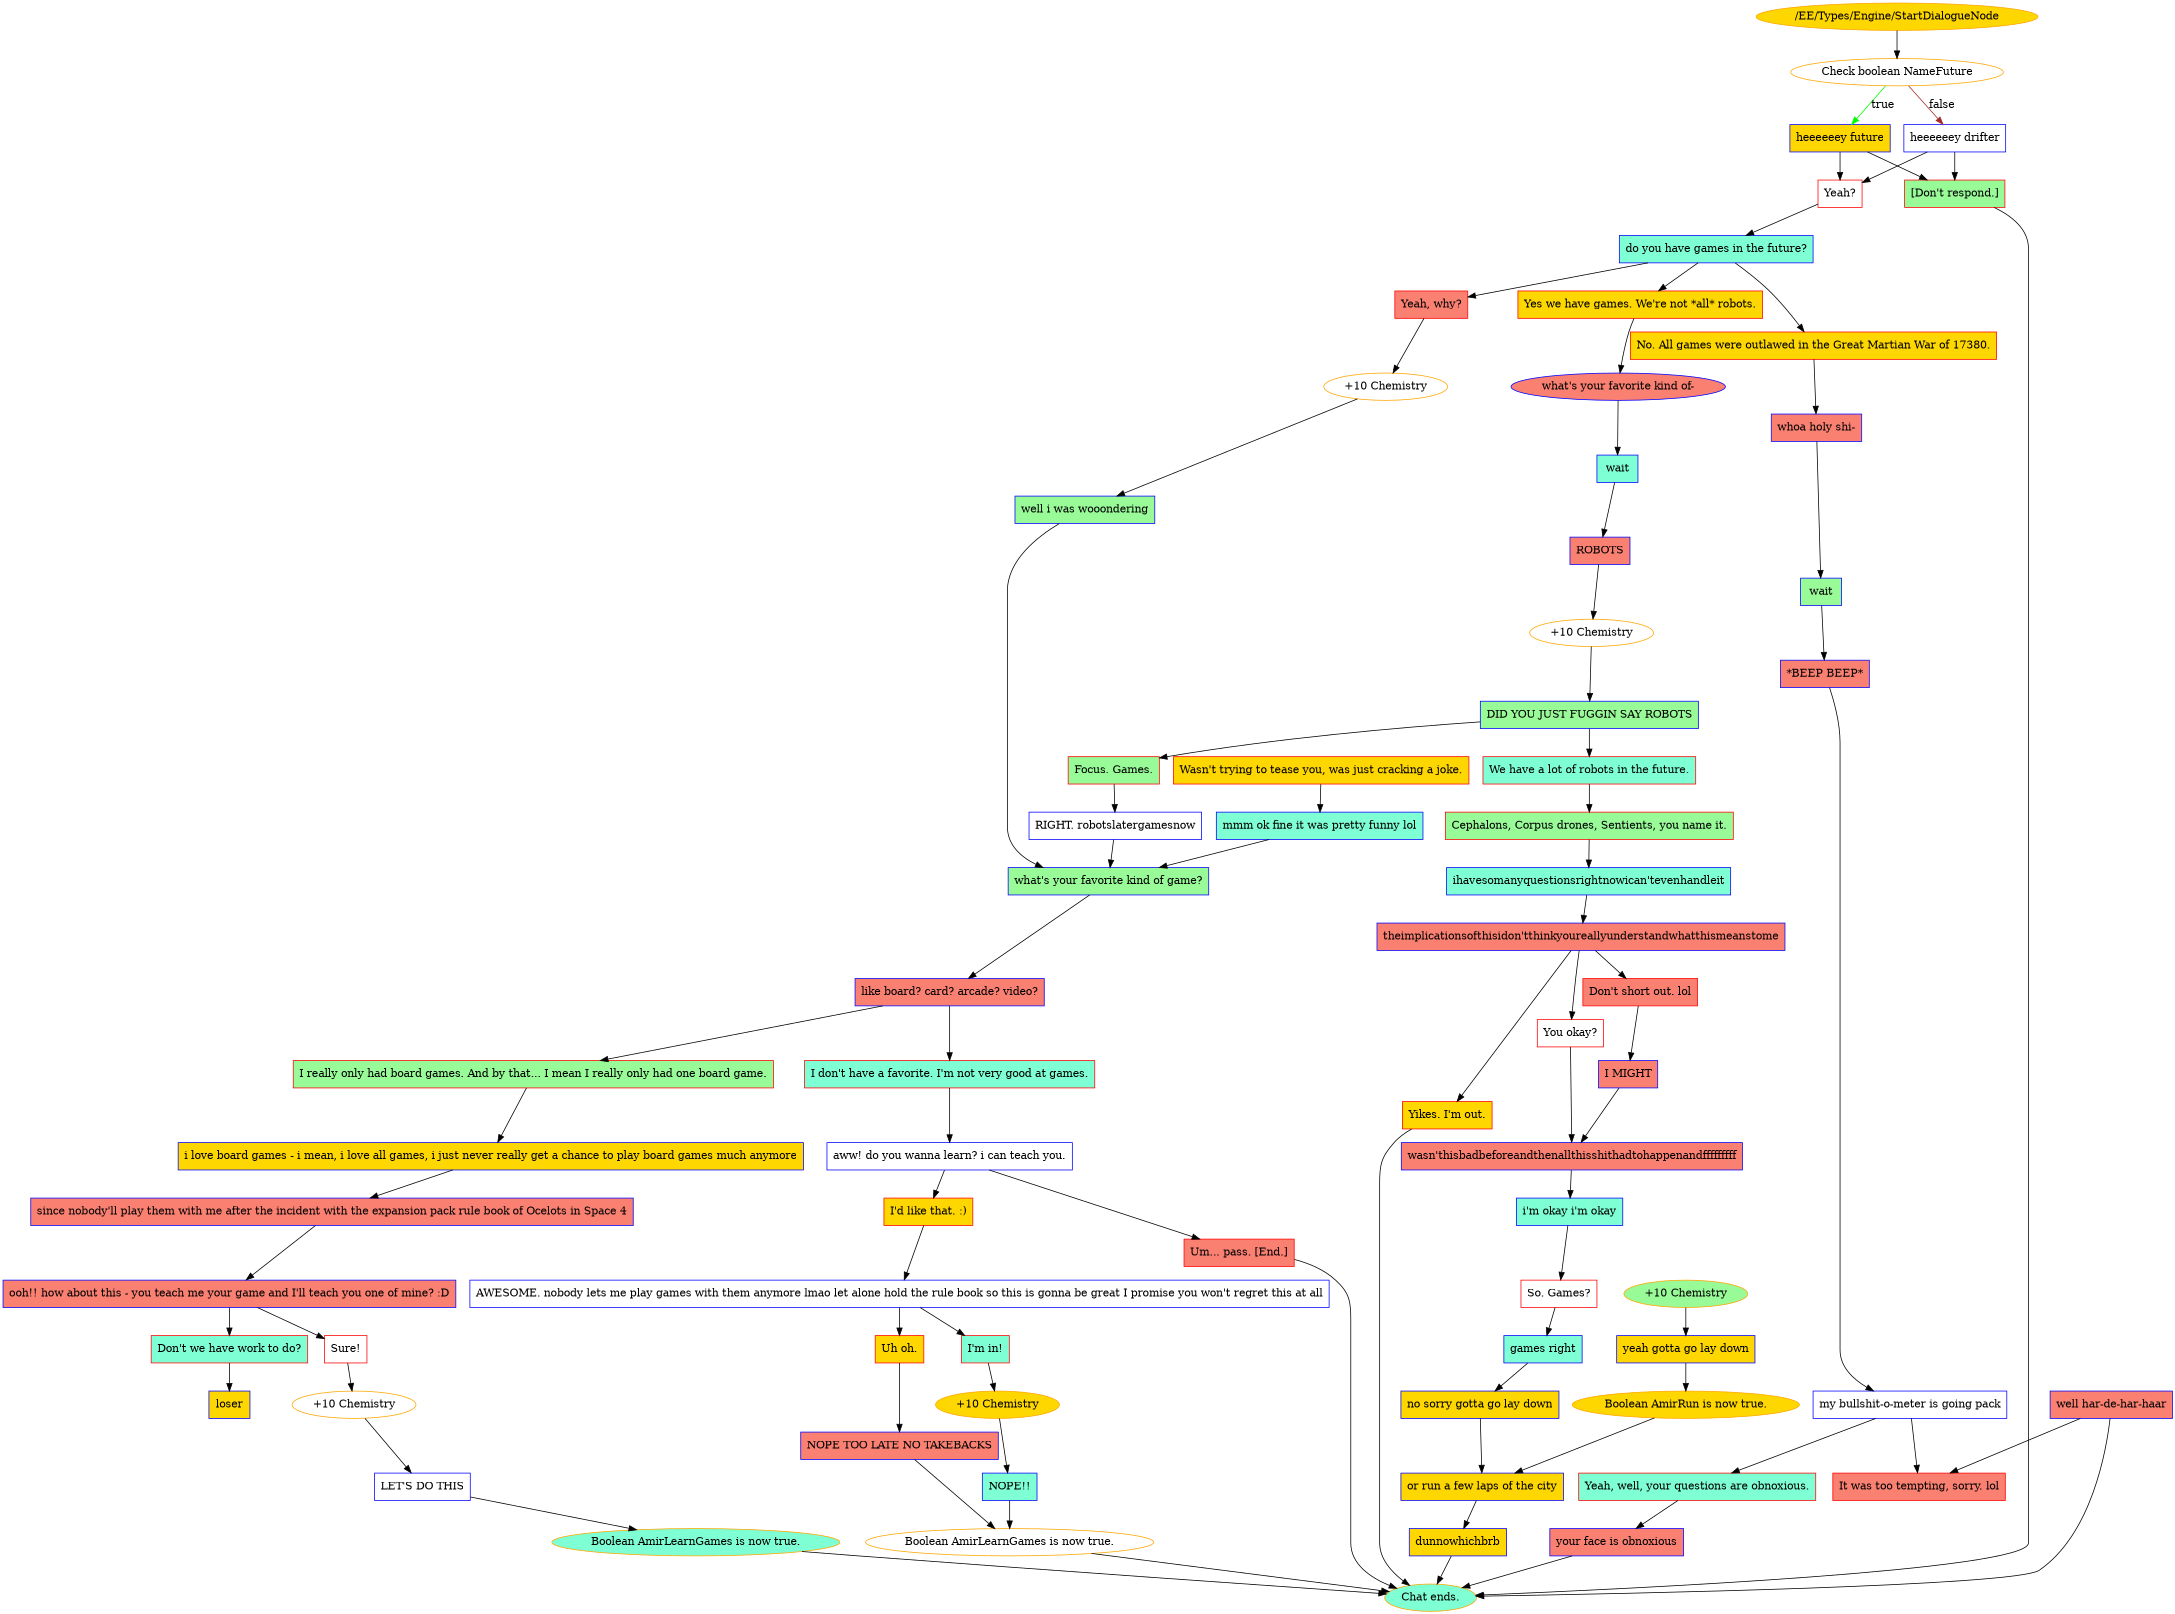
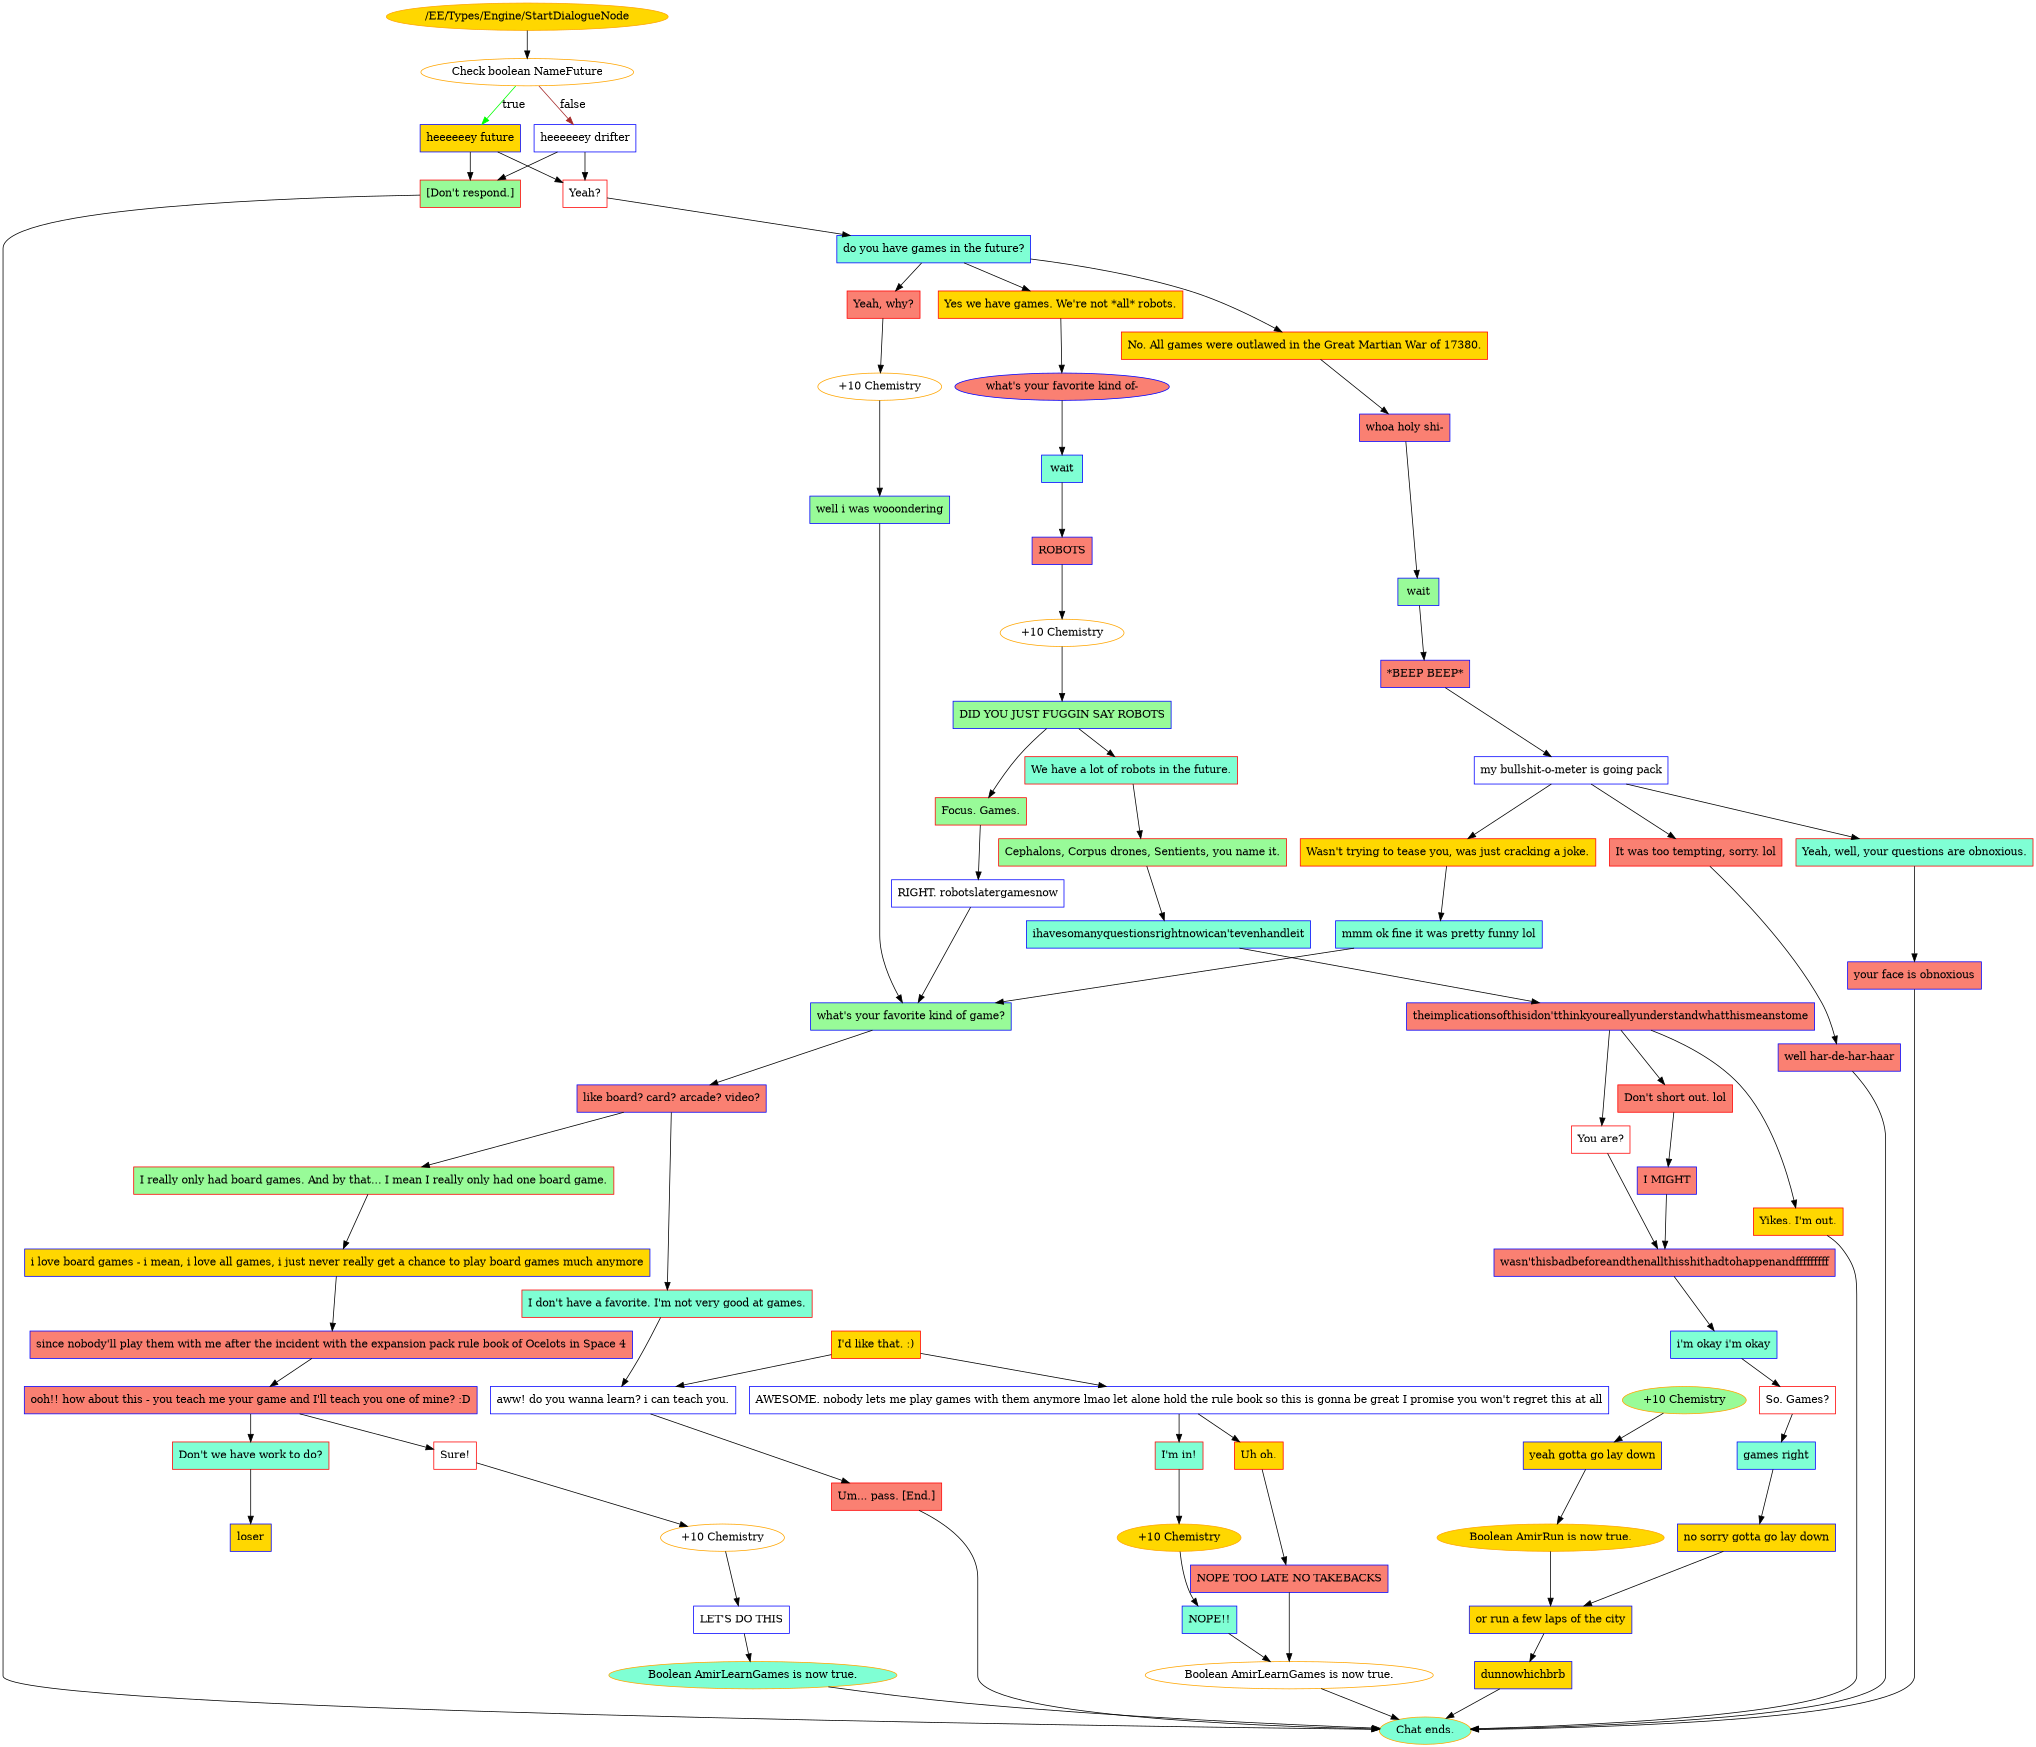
edge "my bullshit-o-meter is going pack" -> "Wasn't trying to tease you, was just cracking a joke.": added
node "You okay?": label "You okay?" -> "You are?"
edge "aww! do you wanna learn? i can teach you." -> "I'd like that. :)": reversed
edge "well har-de-har-haar" -> "It was too tempting, sorry. lol": reversed
